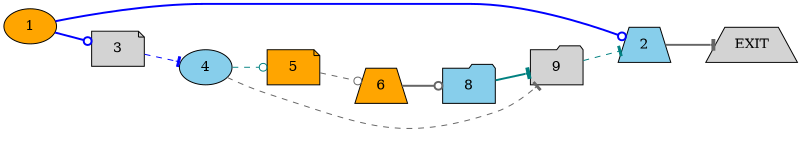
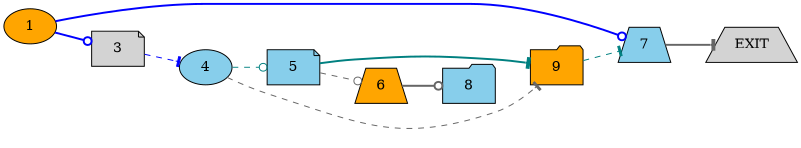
node "2": label "2" -> "7"
node "5": fillcolor orange -> skyblue
node "9": fillcolor lightgrey -> orange
edge "8" -> "9": now "5" -> "9"
